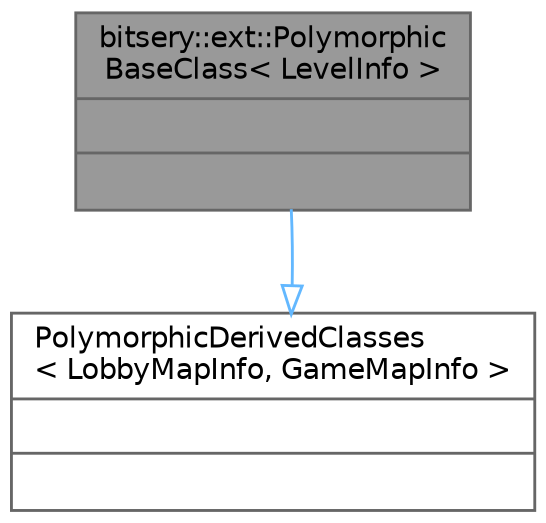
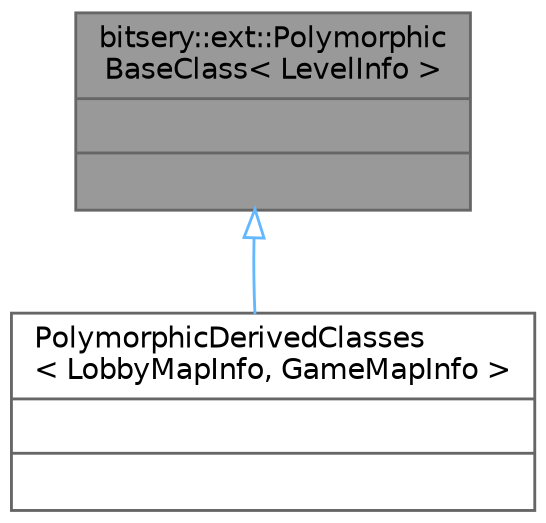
edge "bitsery::ext::Polymorphic" -> "PolymorphicDerivedClasses": reversed
